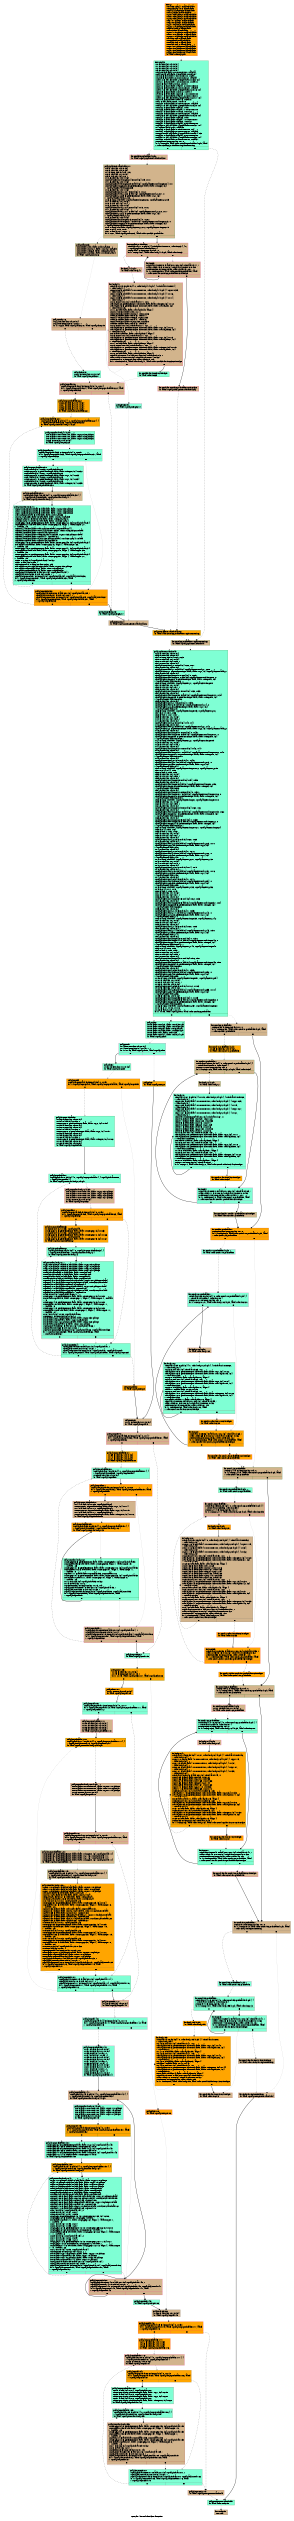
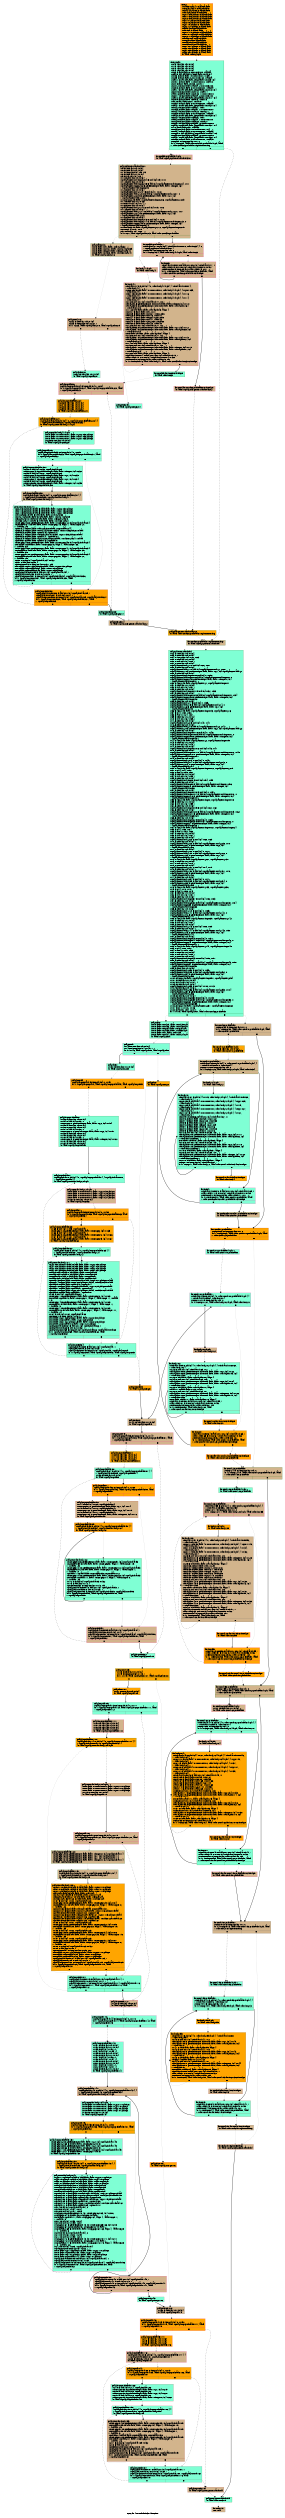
node "polly.split_new_and_old:": text "%99 = zext i32 %h to i64" -> "%99 = stmt i32 %h to i64"
edge "for.inc213:" -> "for.cond193.for.inc213_crit_edge:": reversed
